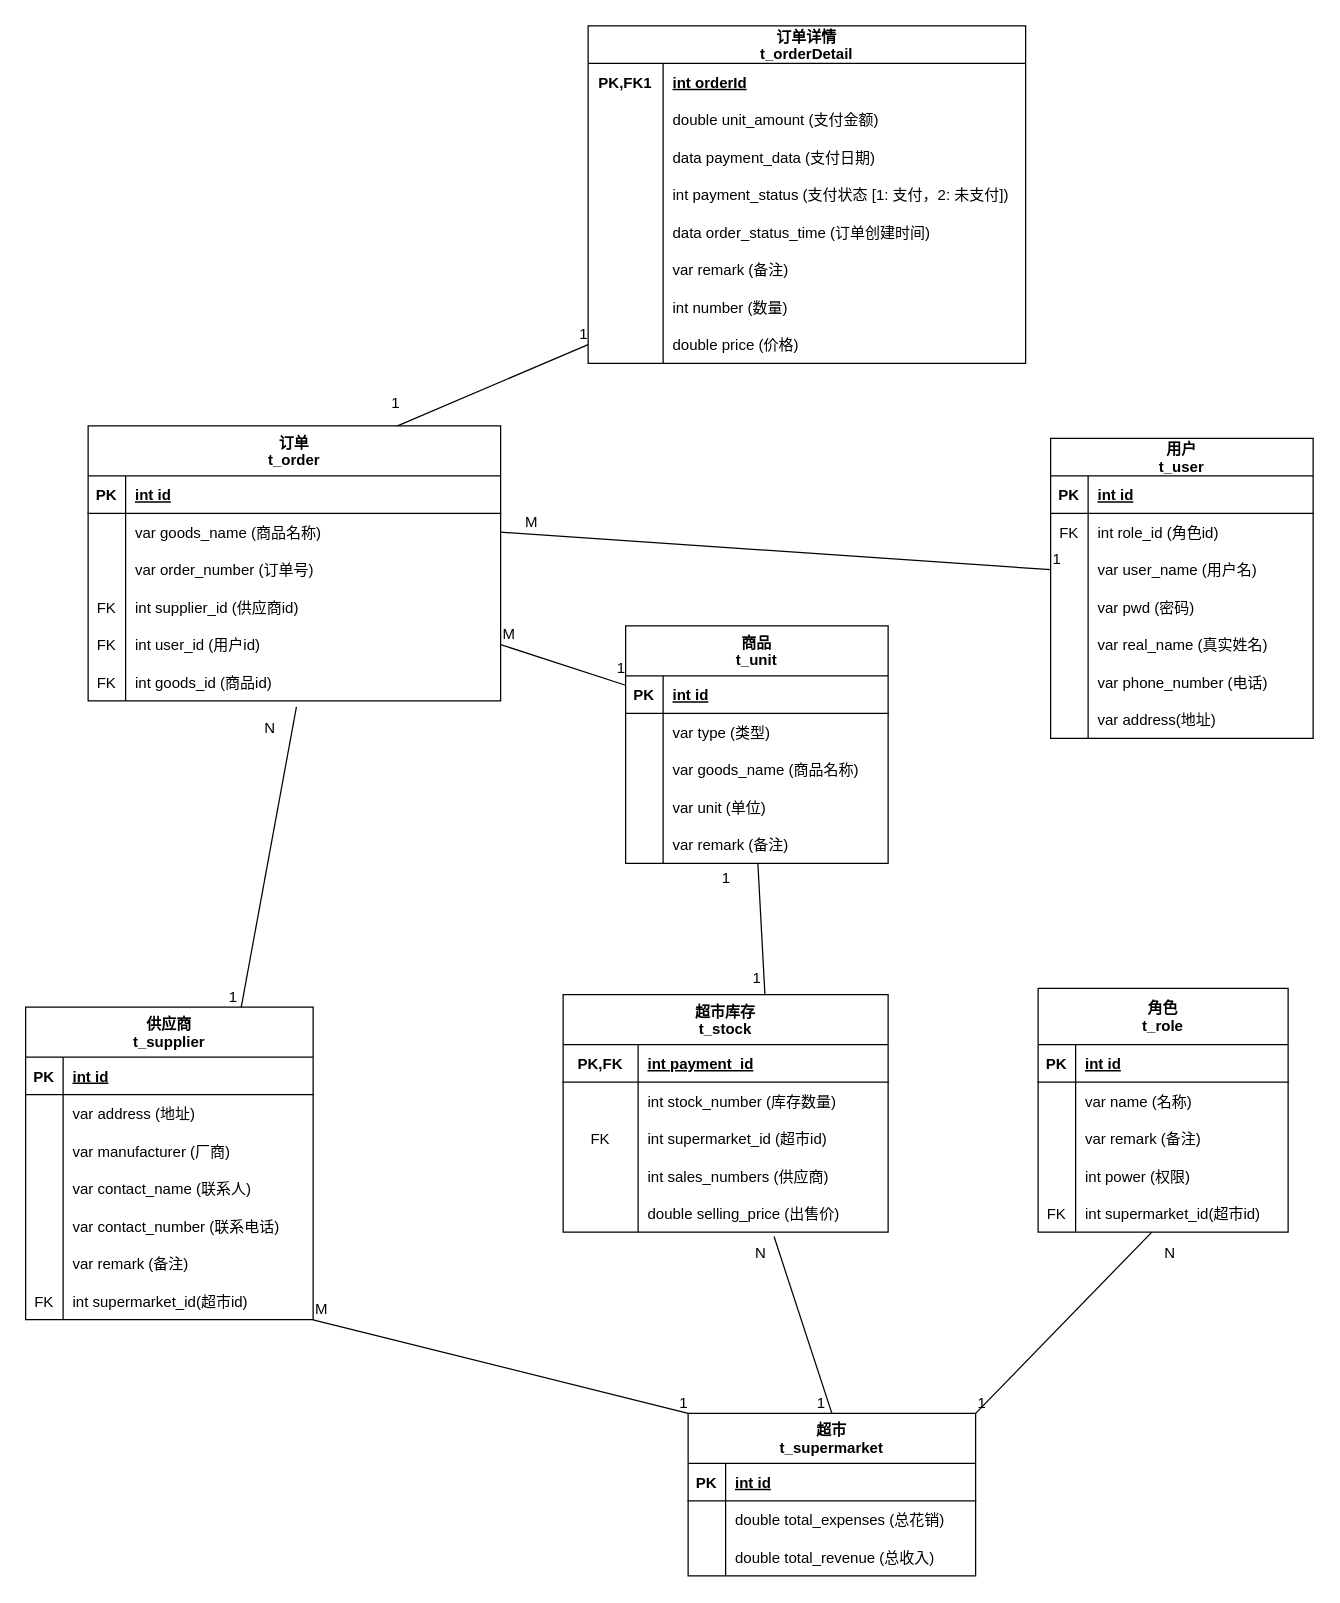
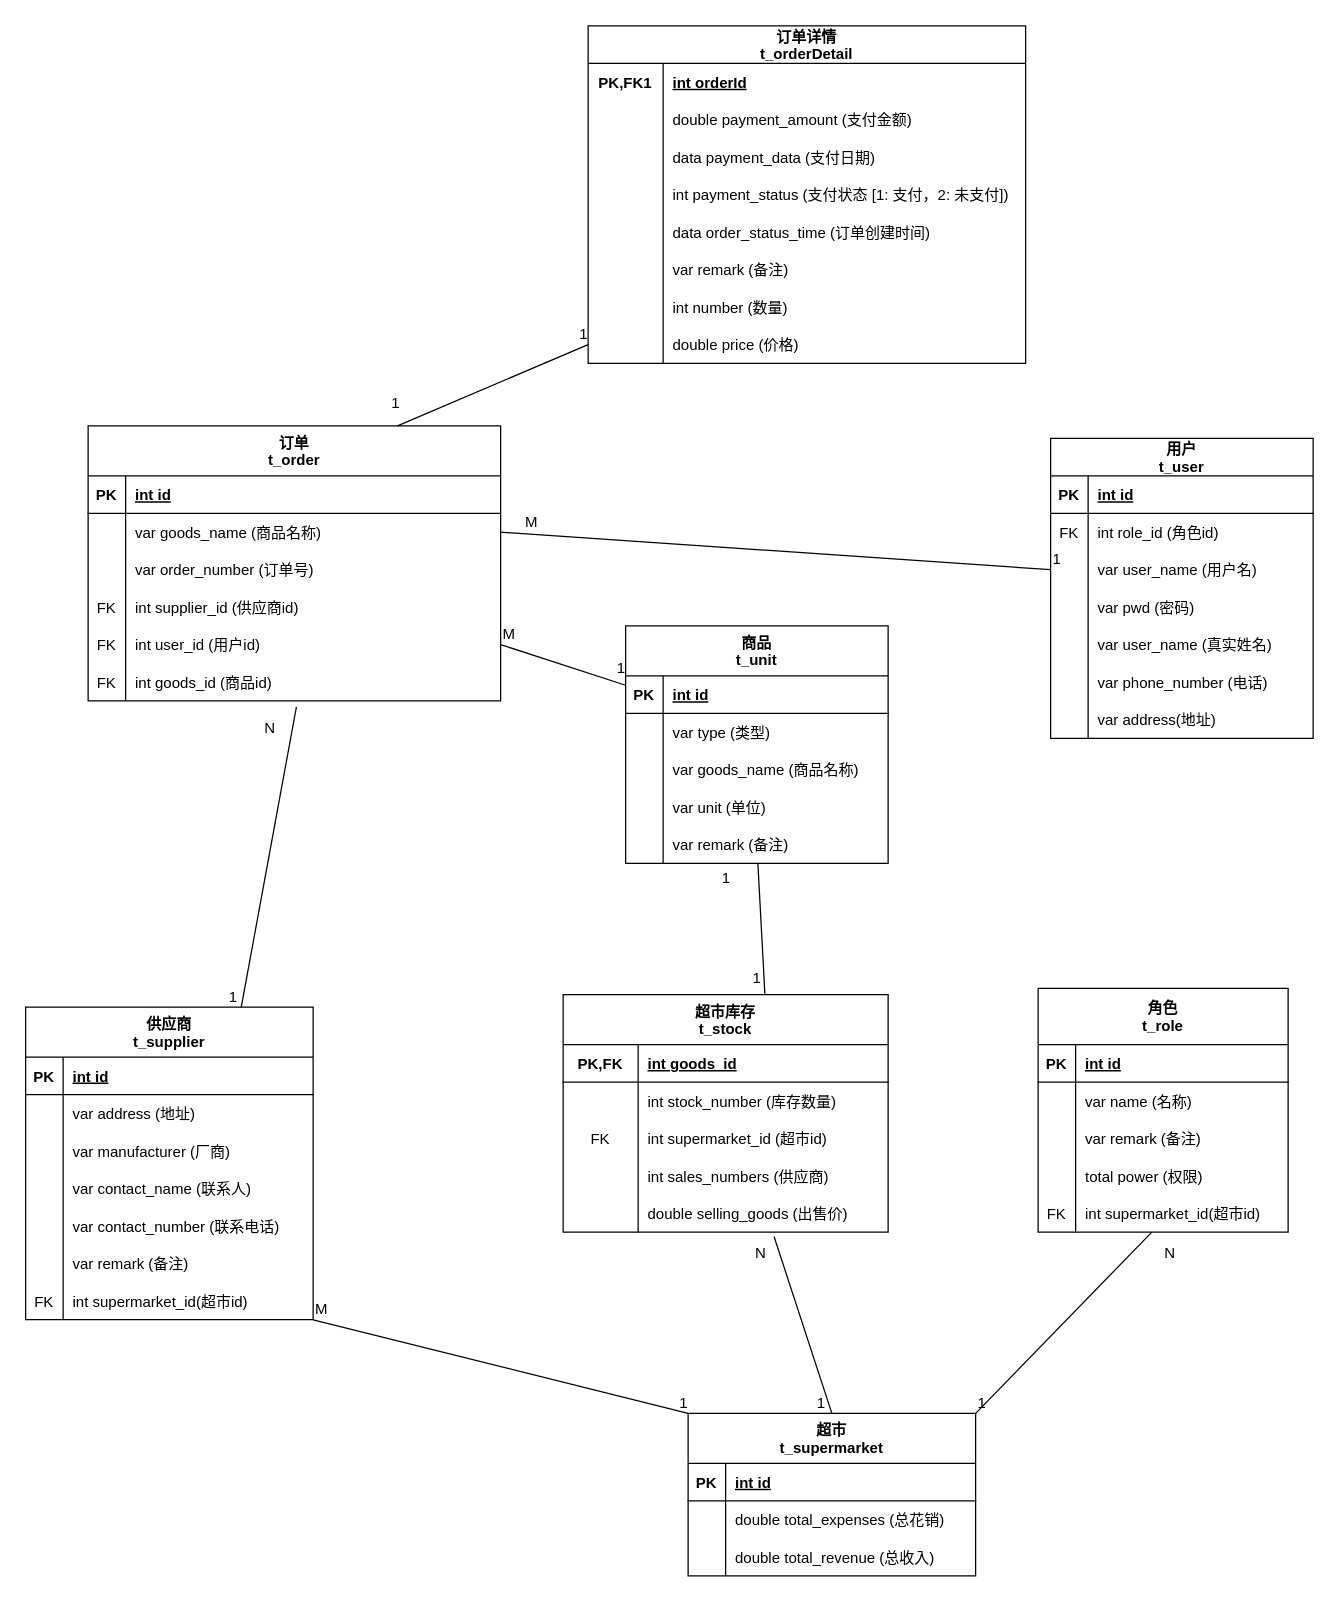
node "double unit_amount (支付金额)": label "double unit_amount (支付金额)" -> "double payment_amount (支付金额)"
node "var real_name (真实姓名)": label "var real_name (真实姓名)" -> "var user_name (真实姓名)"
node "int payment_id": label "int payment_id" -> "int goods_id"
node "int power (权限)": label "int power (权限)" -> "total power (权限)"
node "double selling_price (出售价)": label "double selling_price (出售价)" -> "double selling_goods (出售价)"
